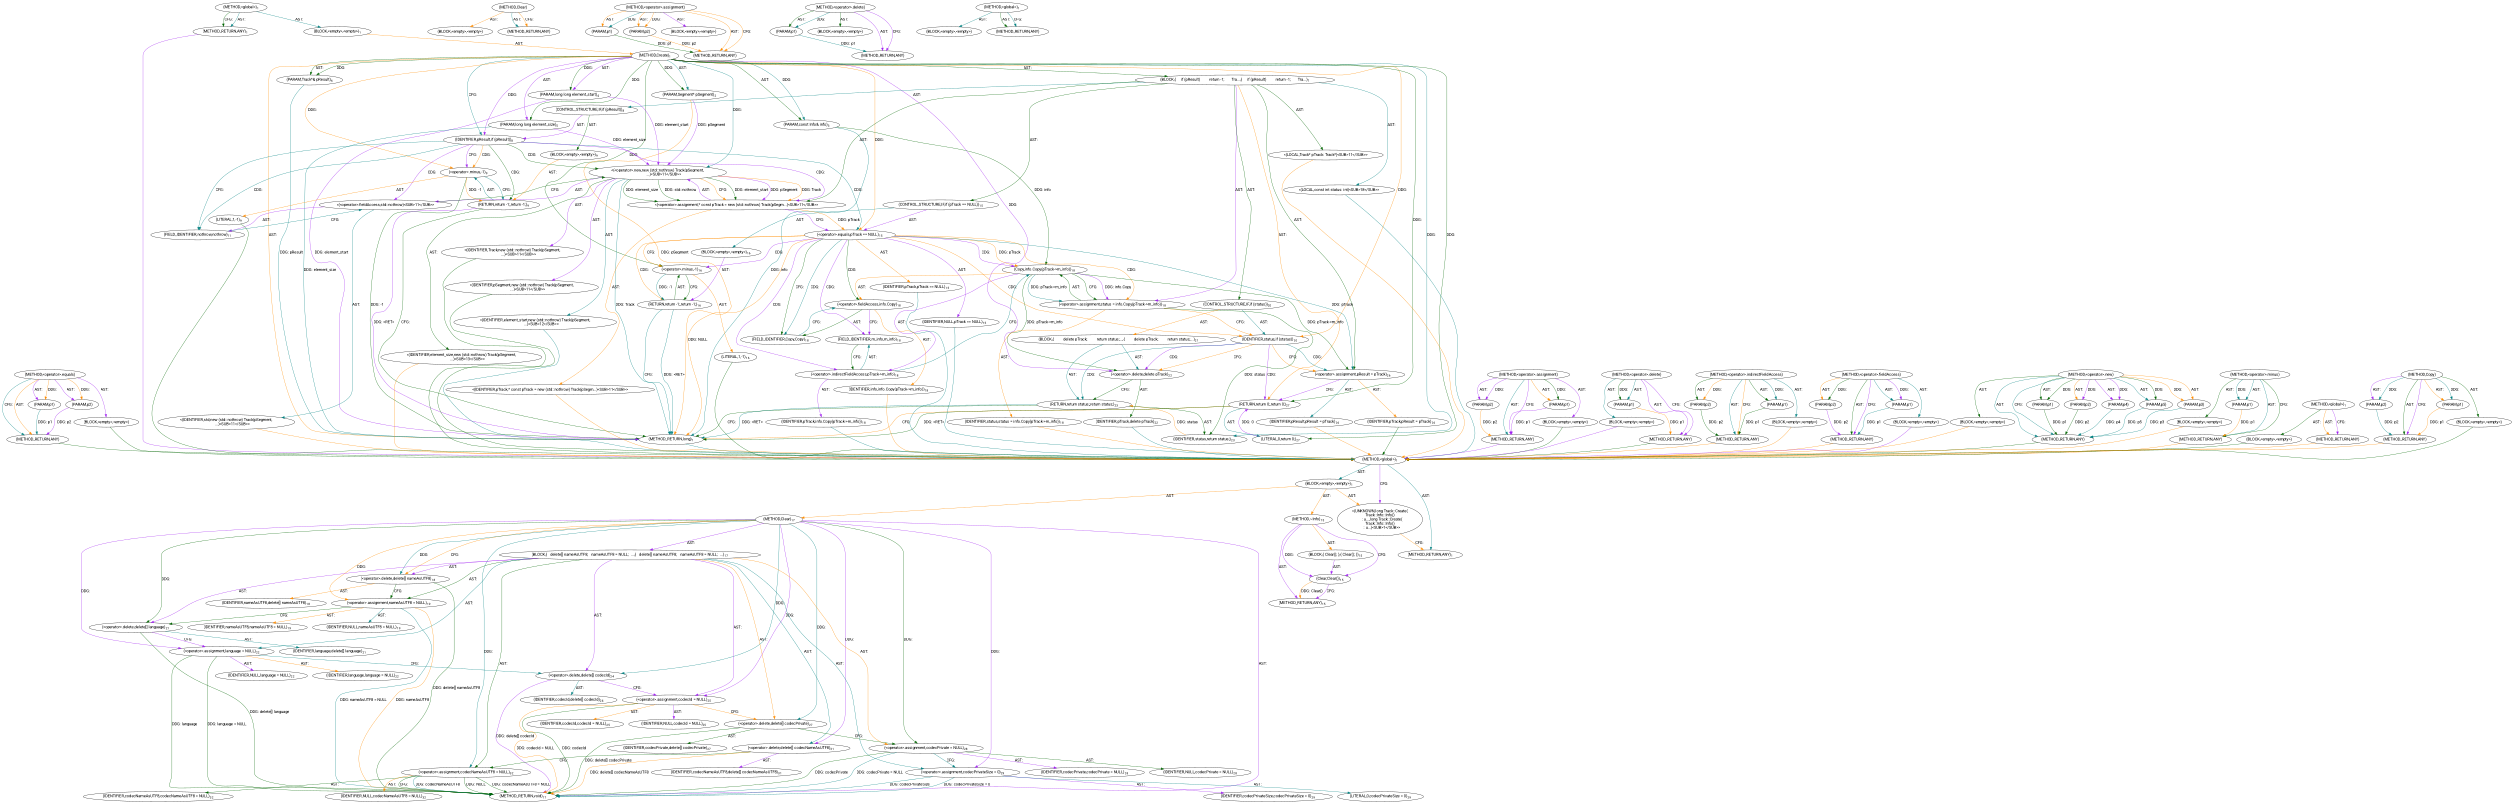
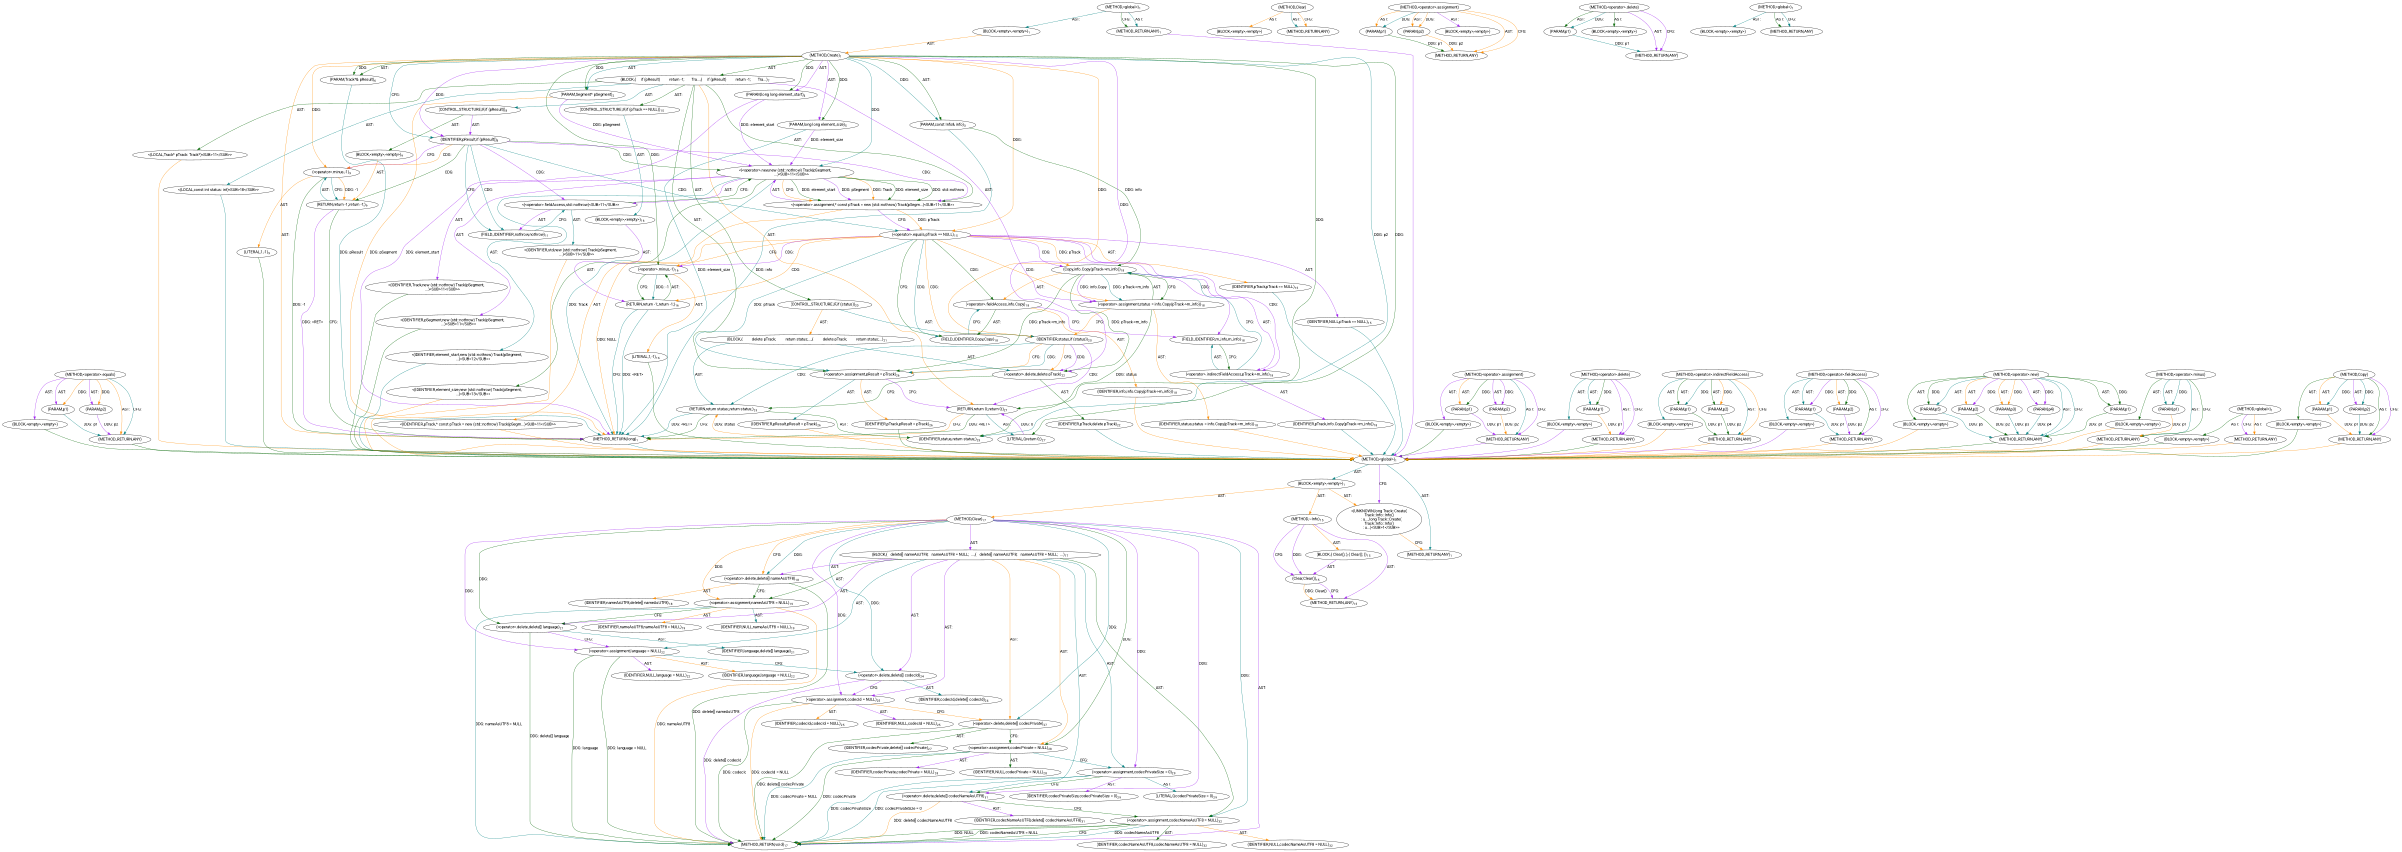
edge "(CONTROL_STRUCTURE,IF,if (pTrack == NULL))" -> "(<operator>.equals,pTrack == NULL)": removed, label "AST:"
edge "(METHOD,Create)" -> "(IDENTIFIER,status,return status;)": label "DDG: " -> "DDG: p2"
edge "(<operator>.assignment,codecPrivateSize = 0)" -> "(<operator>.delete,delete[] codecNameAsUTF8)": added, label "CFG:"
